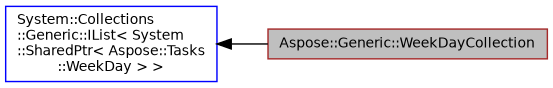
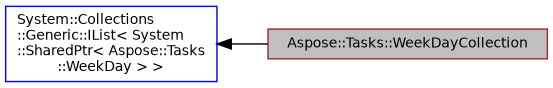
node "Aspose::Generic::WeekDayCollection": label "Aspose::Generic::WeekDayCollection" -> "Aspose::Tasks::WeekDayCollection"
